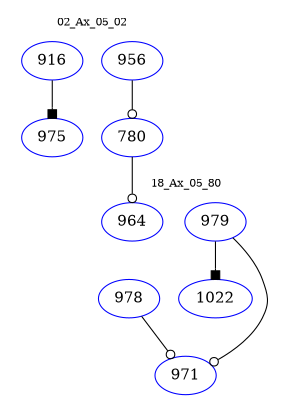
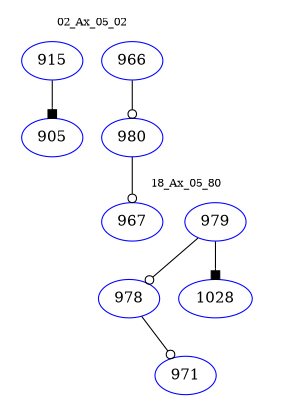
node "916": label "916" -> "915"
node "956": label "956" -> "966"
node "975": label "975" -> "905"
node "780": label "780" -> "980"
node "964": label "964" -> "967"
node "1022": label "1022" -> "1028"
edge "979" -> "971": now "979" -> "978"
